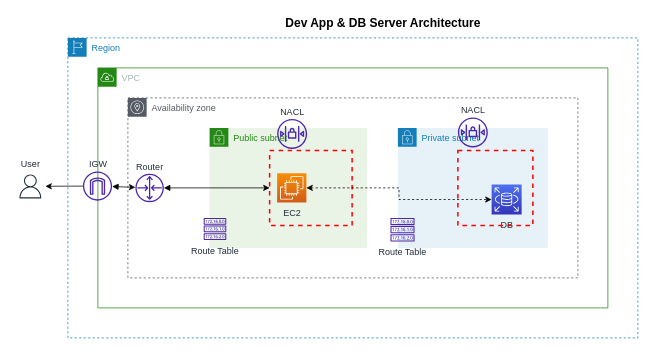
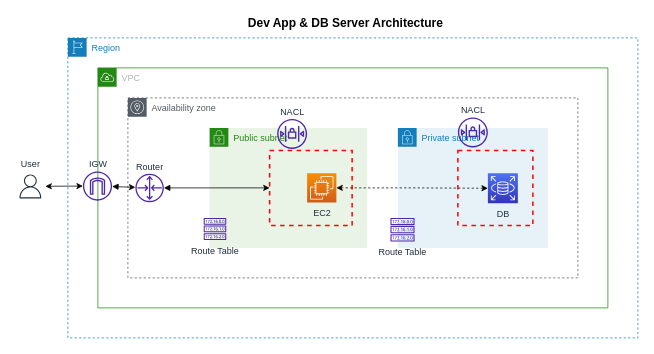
node "Dev App & DB Server Architecture": moved (383, 23) -> (345, 23)
edge "IGW" -> "User": arrowhead none -> classic
node "EC2": moved (292, 188) -> (322, 188)
node "DB": moved (507, 200) -> (503, 188)
